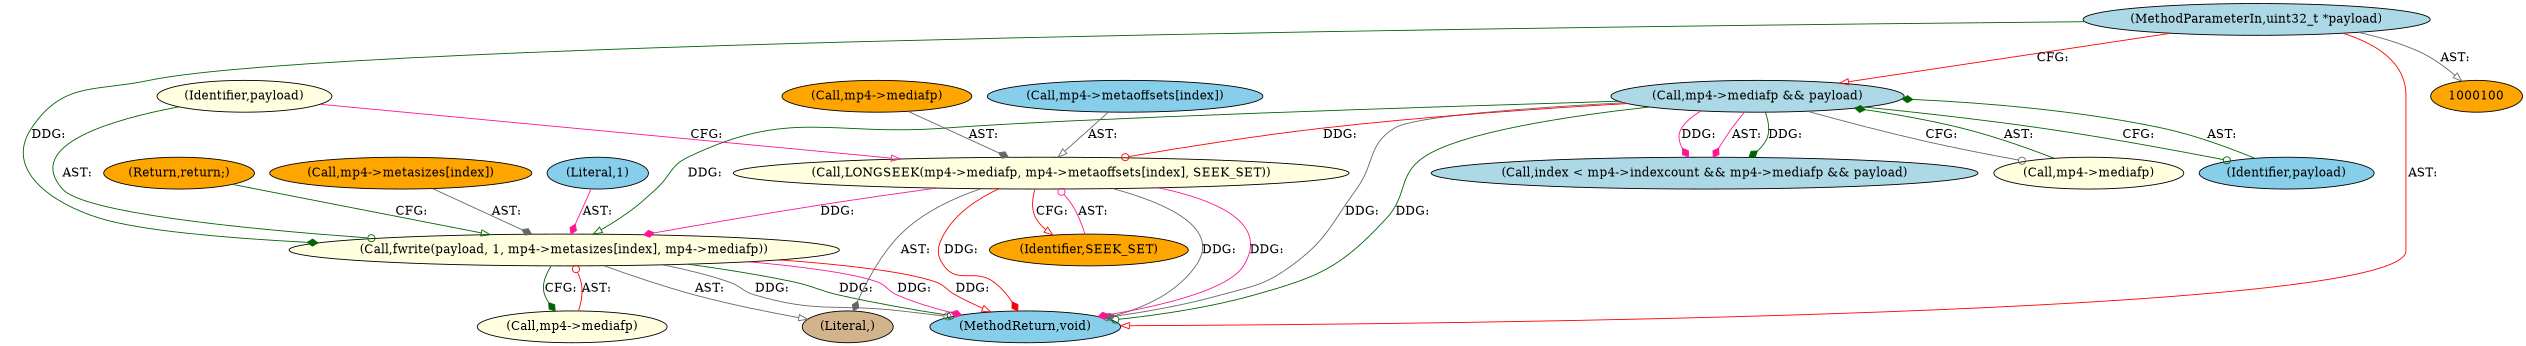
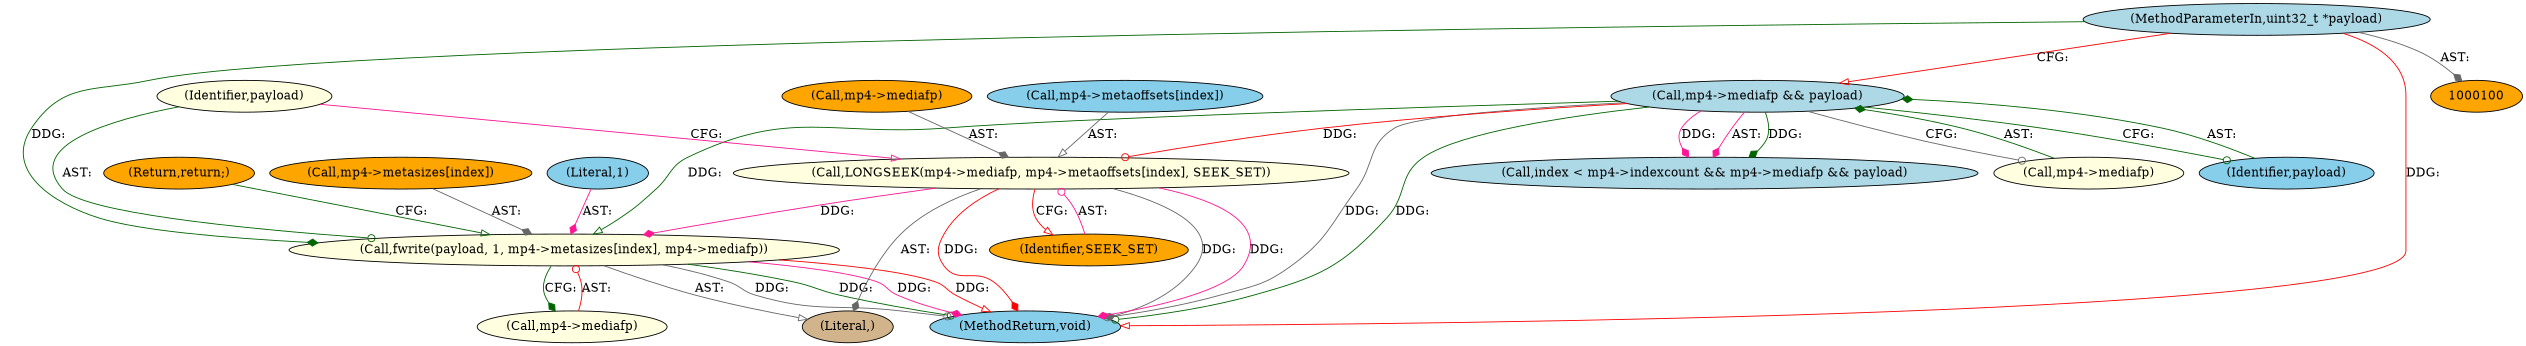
edge "(MethodParameterIn,uint32_t *payload)" -> "1000100": arrowhead onormal -> diamond
edge "(MethodParameterIn,uint32_t *payload)" -> "(MethodReturn,void)": label "AST: " -> "DDG: "
